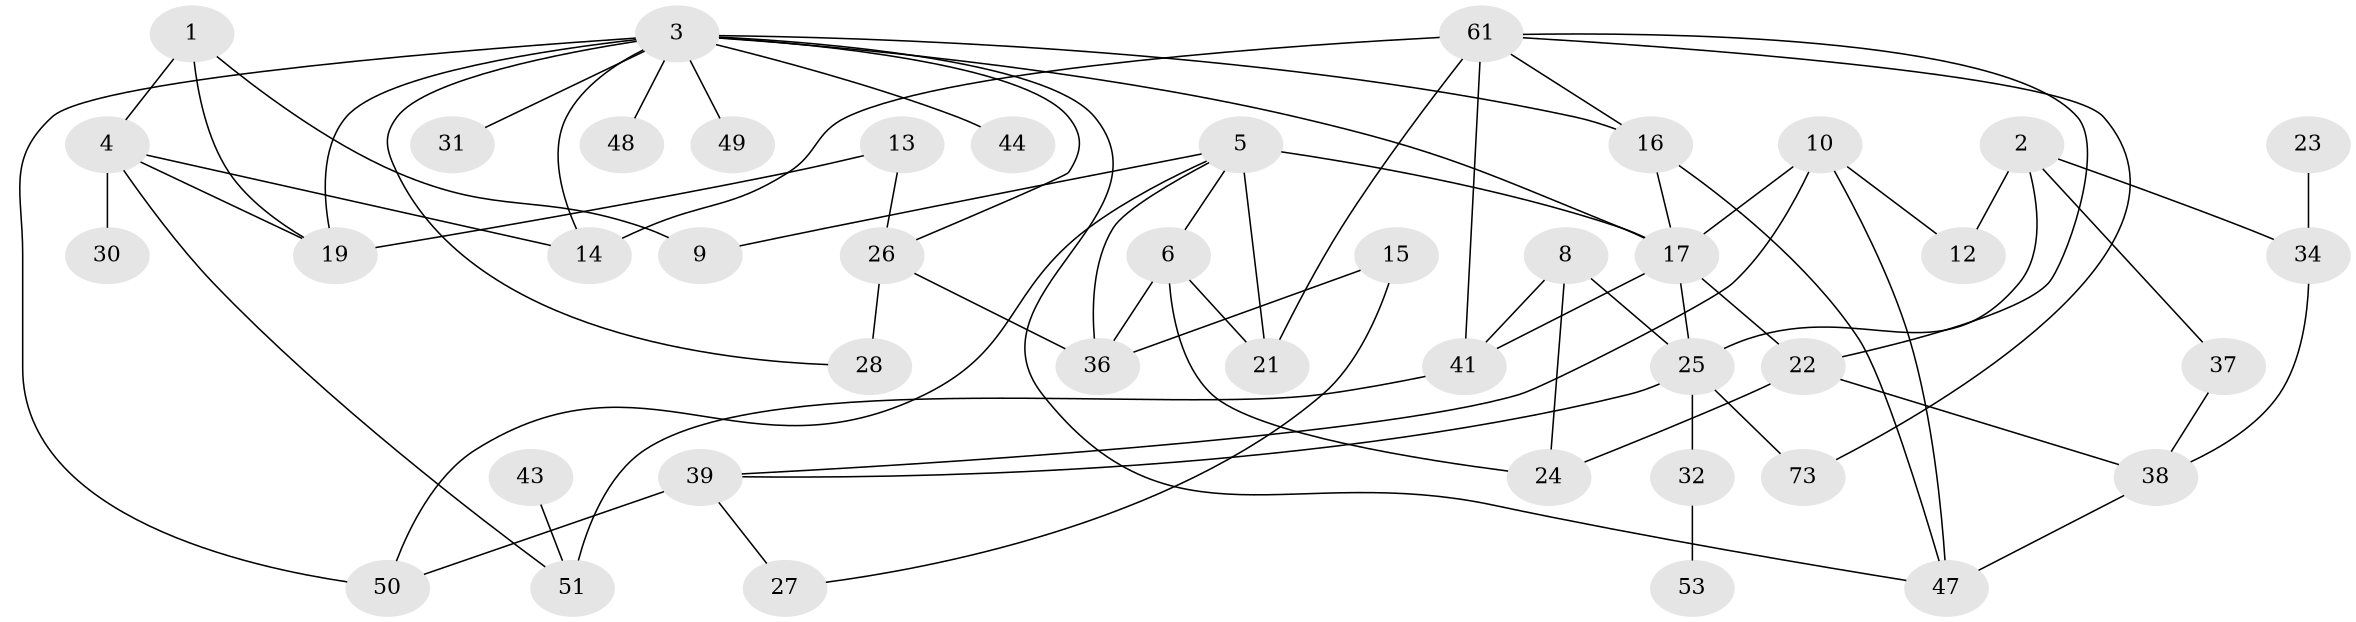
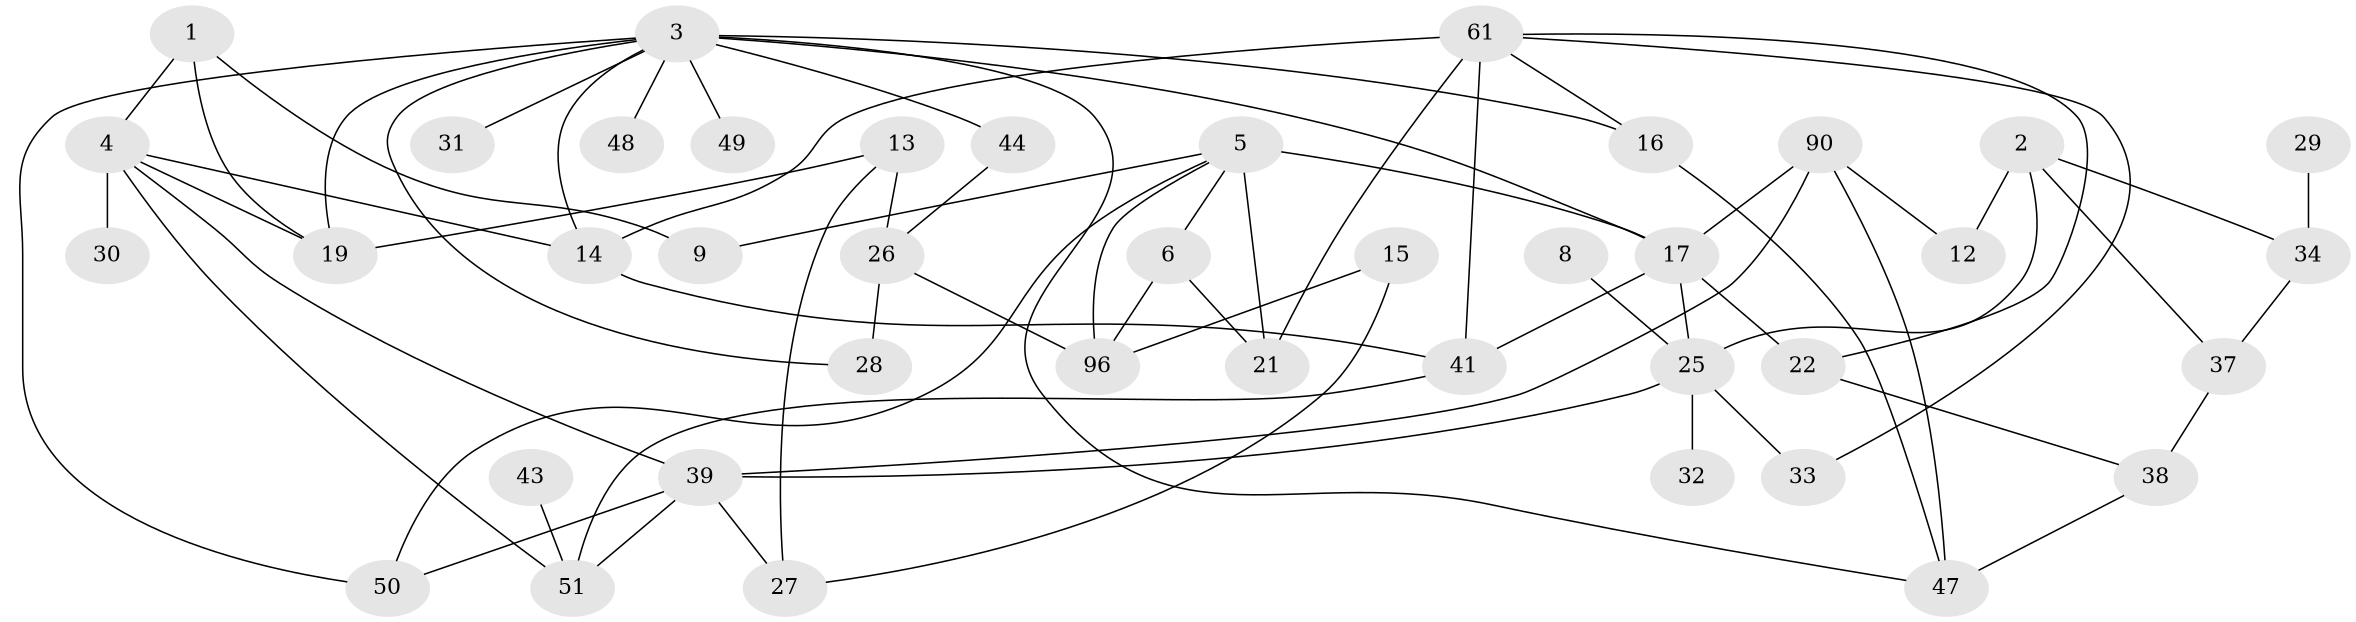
edge "3" -- "26": now "44" -- "26"
node "10": label "10" -> "90"
node "23": label "23" -> "29"
edge "16" -- "17": removed
edge "8" -- "41": now "14" -- "41"
edge "4" -- "39": added
edge "13" -- "27": added
node "36": label "36" -> "96"
edge "34" -- "38": now "34" -- "37"
node "24": removed
node "73": label "73" -> "33"
edge "39" -- "51": added
node "53": removed
